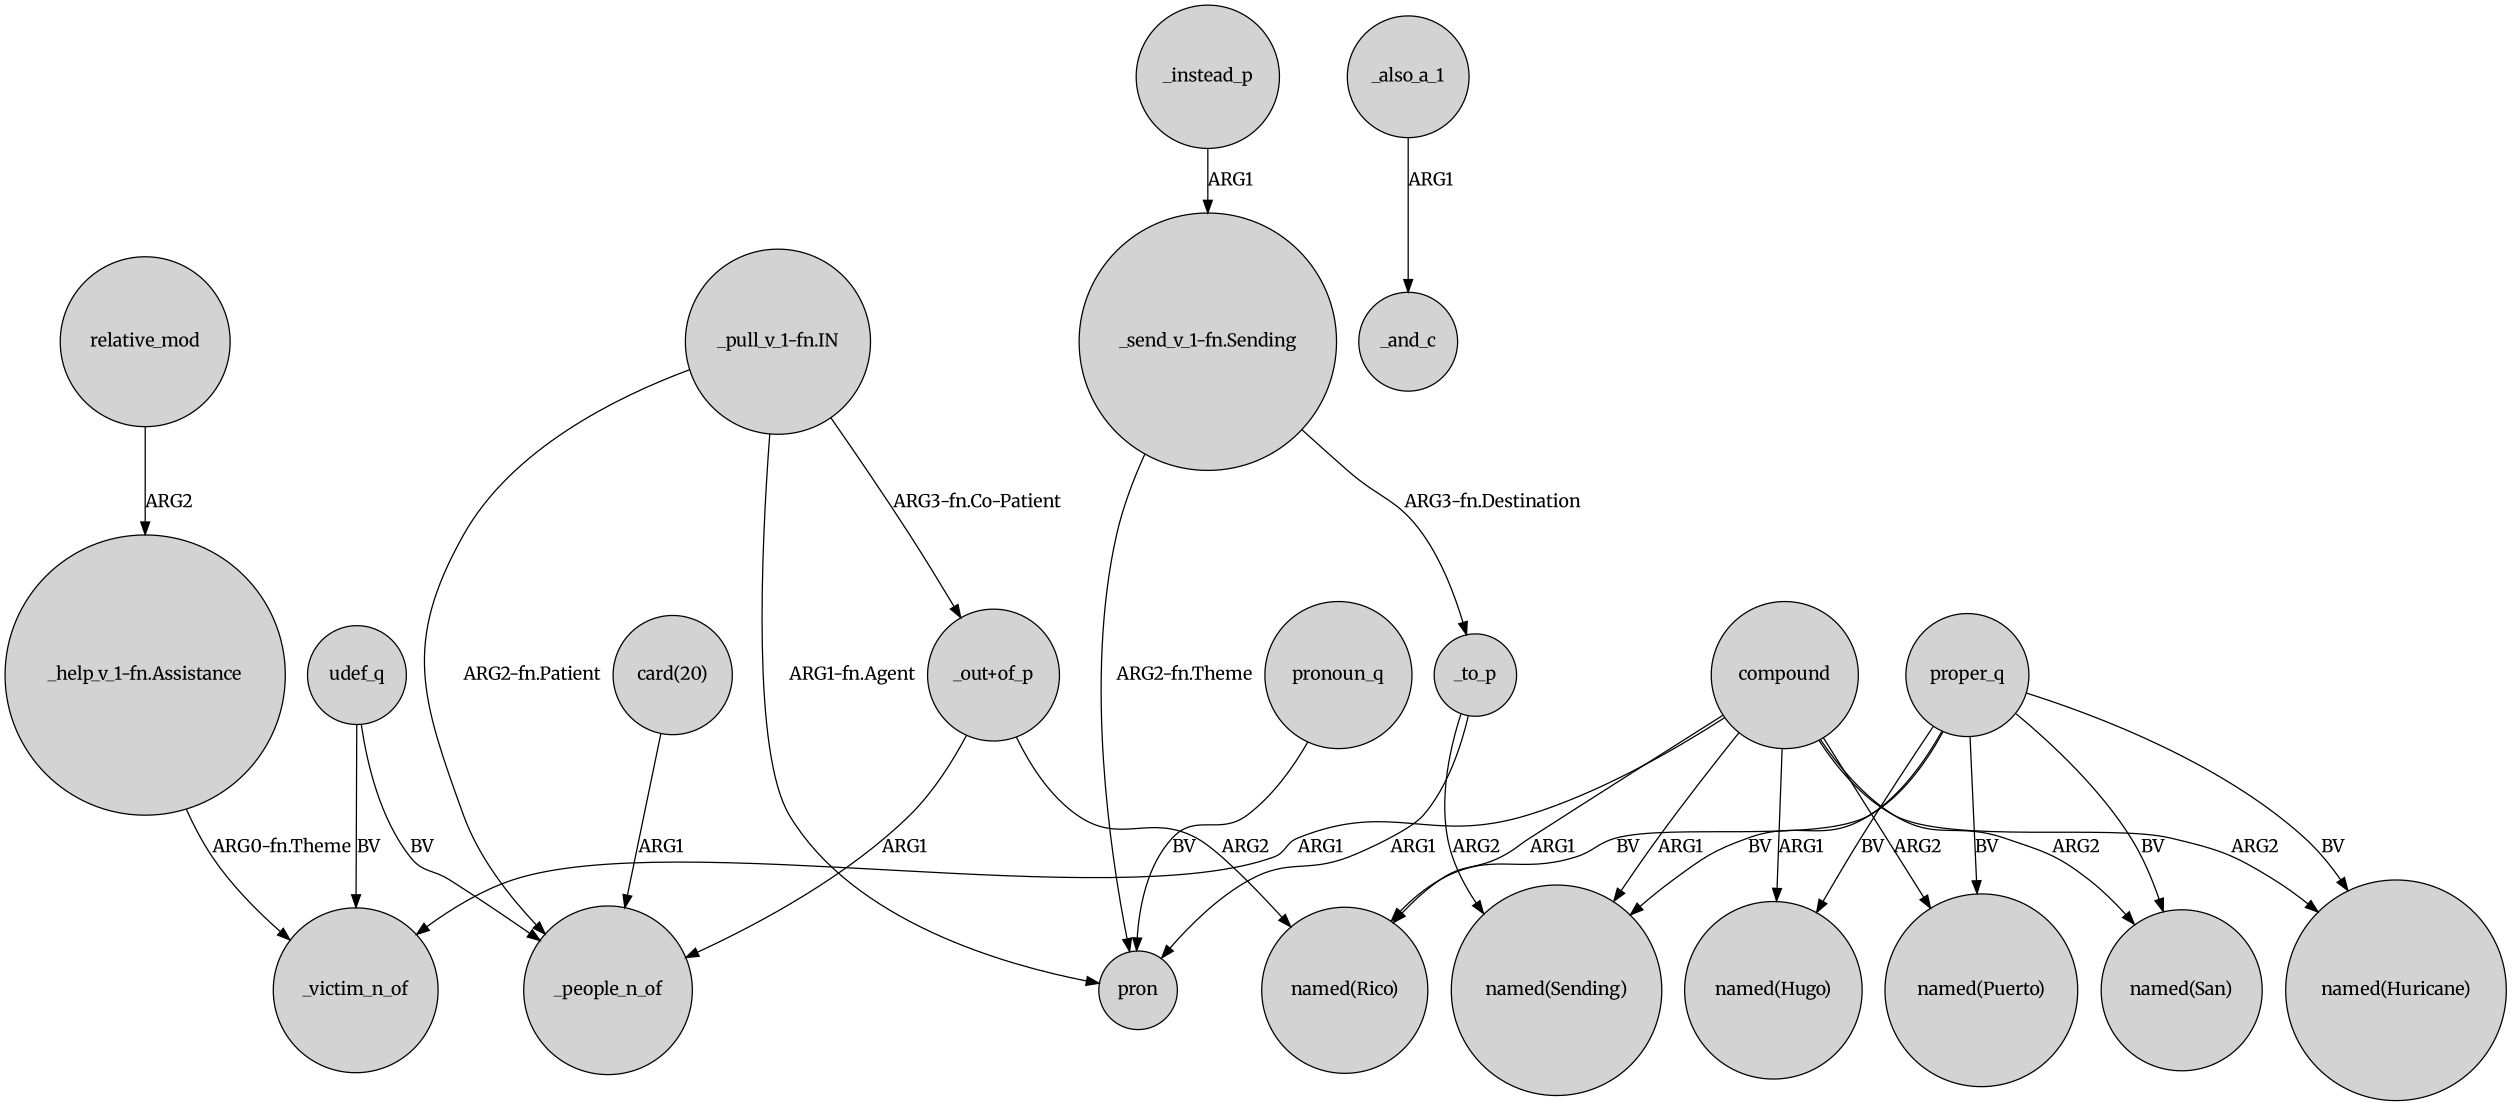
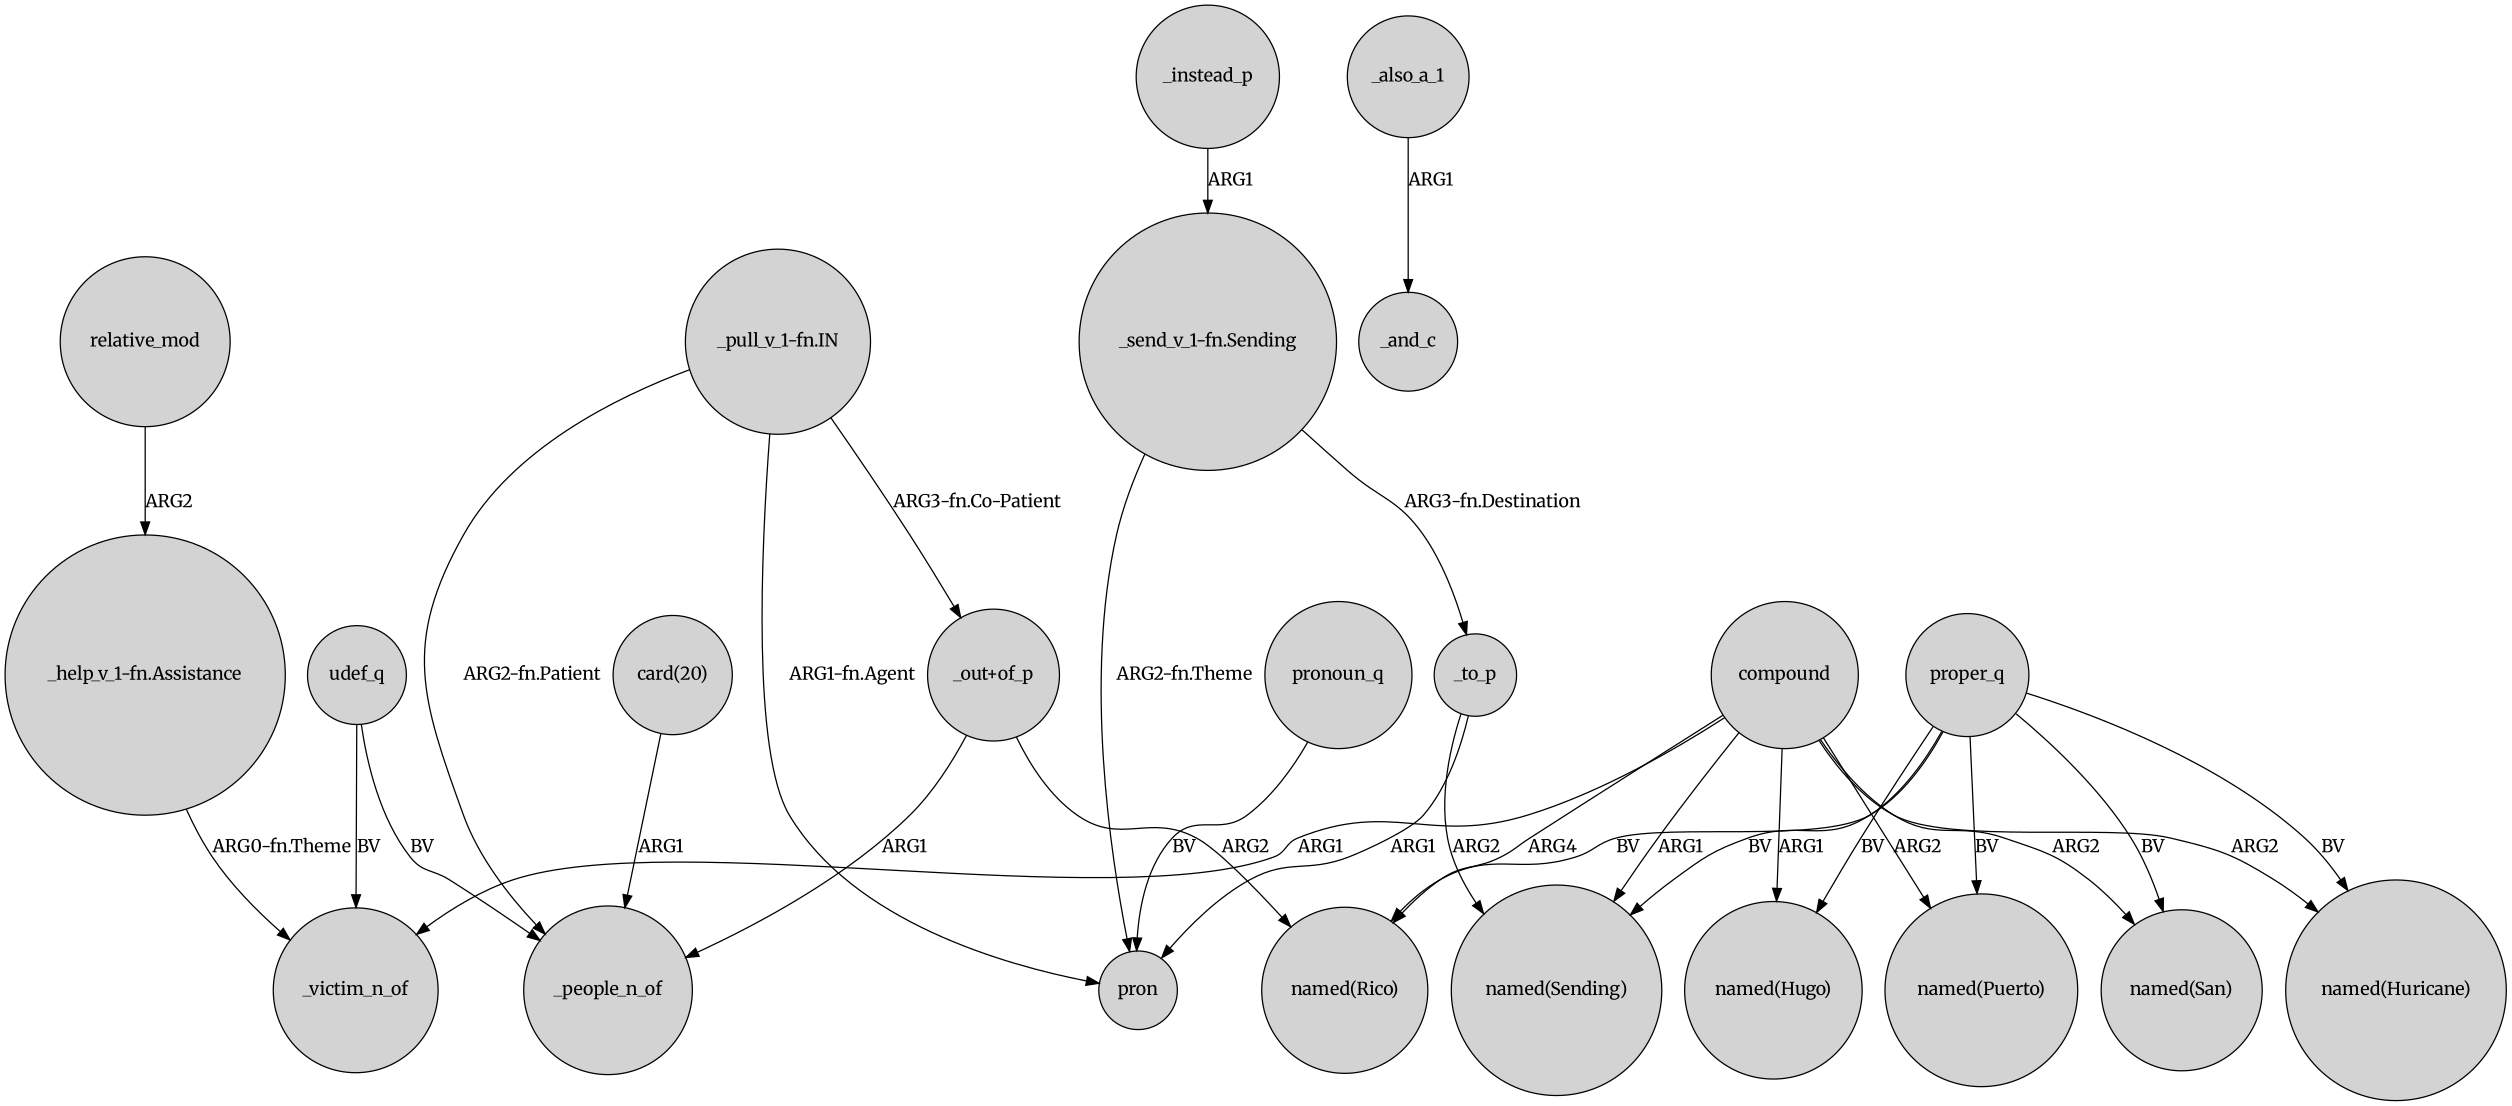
edge "compound" -> "named(Rico)": label "ARG1" -> "ARG4"
